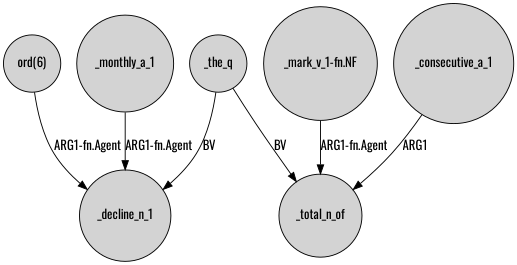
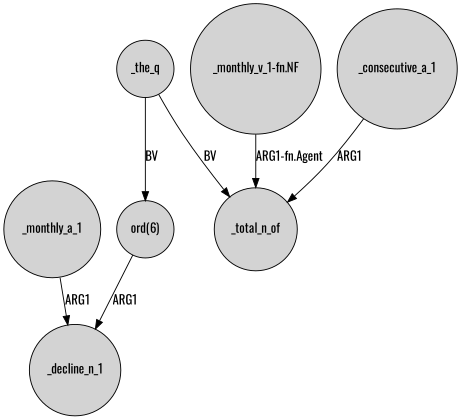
node "_mark_v_1-fn.NF": label "_mark_v_1-fn.NF" -> "_monthly_v_1-fn.NF"
edge "_the_q" -> "_decline_n_1": now "_the_q" -> "ord(6)"
edge "ord(6)" -> "_decline_n_1": label "ARG1-fn.Agent" -> "ARG1"
edge "_monthly_a_1" -> "_decline_n_1": label "ARG1-fn.Agent" -> "ARG1"
